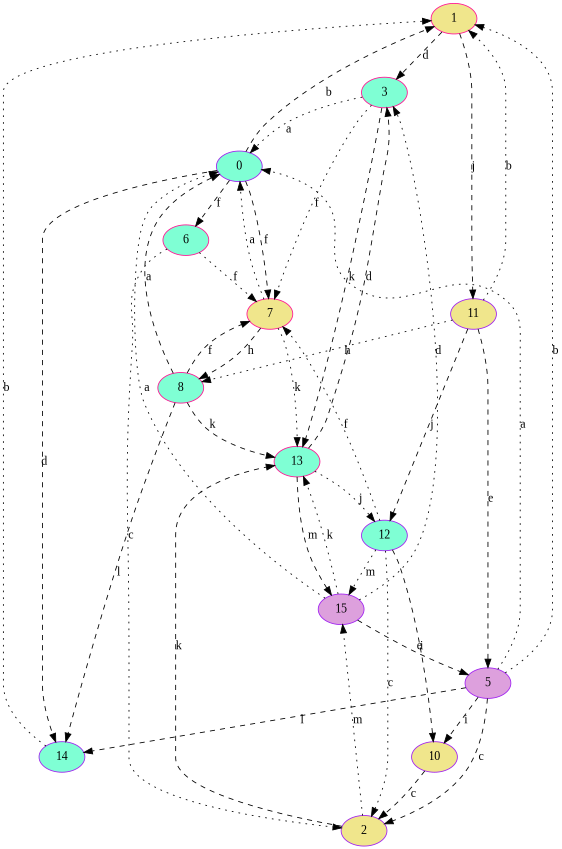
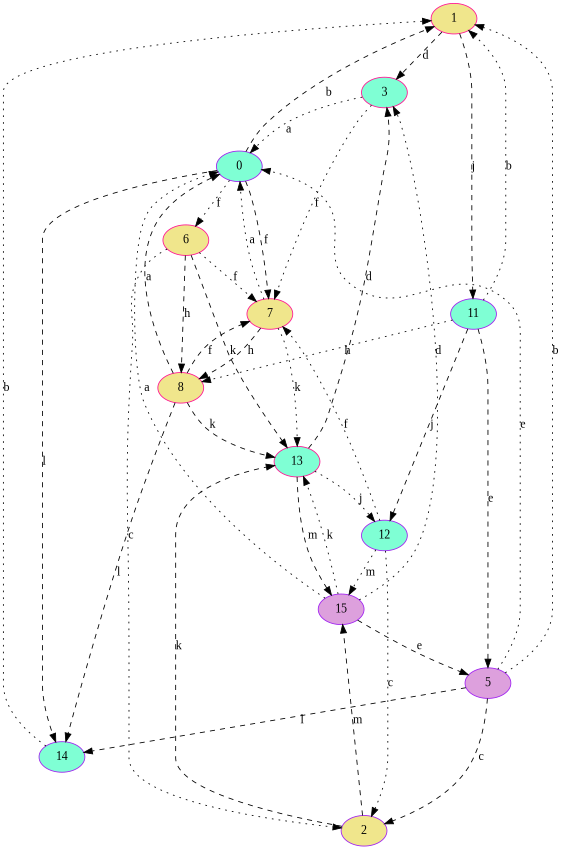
edge "0" -> "6": style dashed -> dotted
node "6": fillcolor aquamarine -> khaki
edge "3" -> "13": now "6" -> "13"
edge "6" -> "8": added, label "h"
node "11": fillcolor khaki -> aquamarine
node "8": fillcolor aquamarine -> khaki
edge "5" -> "0": label "a" -> "e"
edge "0" -> "14": label "d" -> "l"
edge "2" -> "15": style dotted -> dashed
node "10": removed
